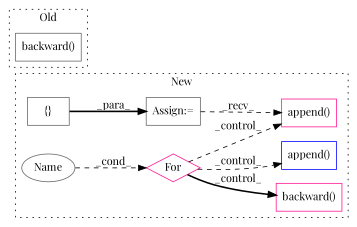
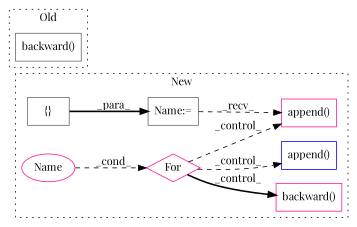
node "Assign:=": label "Assign:=" -> "Name:="
node "Name": color gray40 -> deeppink
